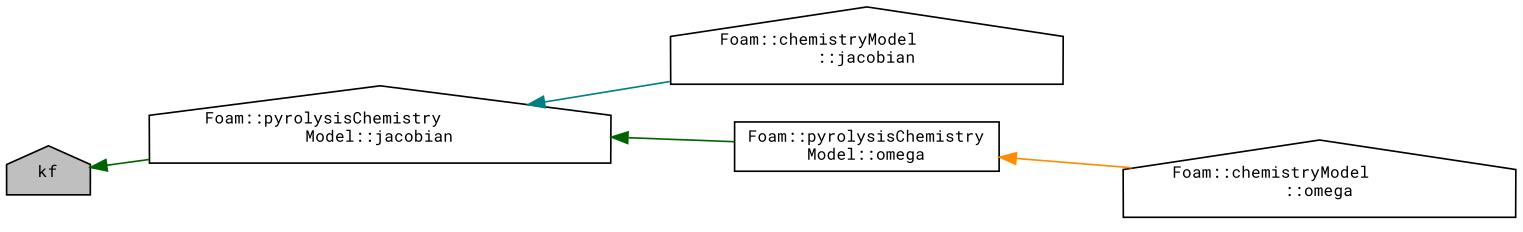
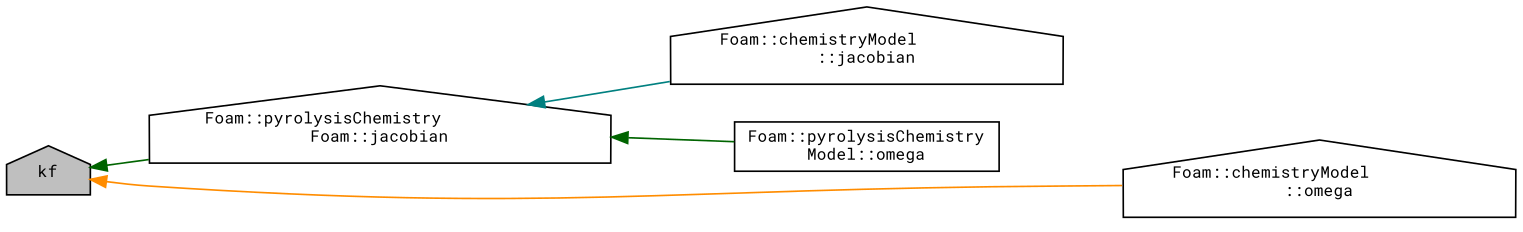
node "Foam::pyrolysisChemistry Model::jacobian": label "Foam::pyrolysisChemistry Model::jacobian" -> "Foam::pyrolysisChemistry Foam::jacobian"
edge "Foam::chemistryModel ::omega" -> "Foam::pyrolysisChemistry Model::omega": now "Foam::chemistryModel ::omega" -> "kf"
